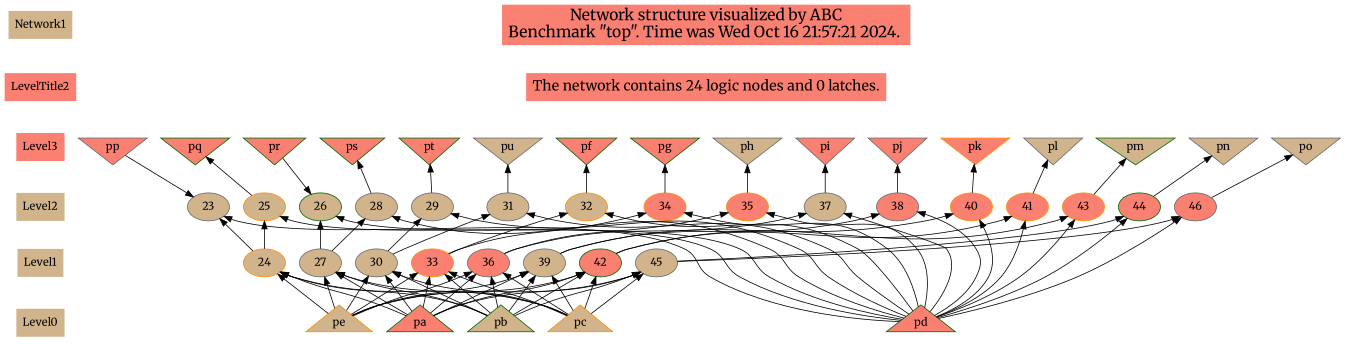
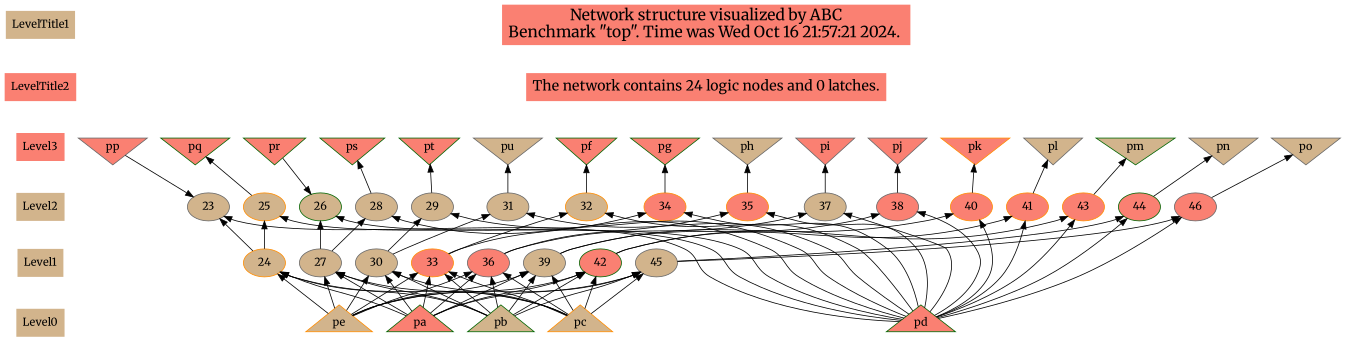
node "Network1": label "Network1" -> "LevelTitle1"
